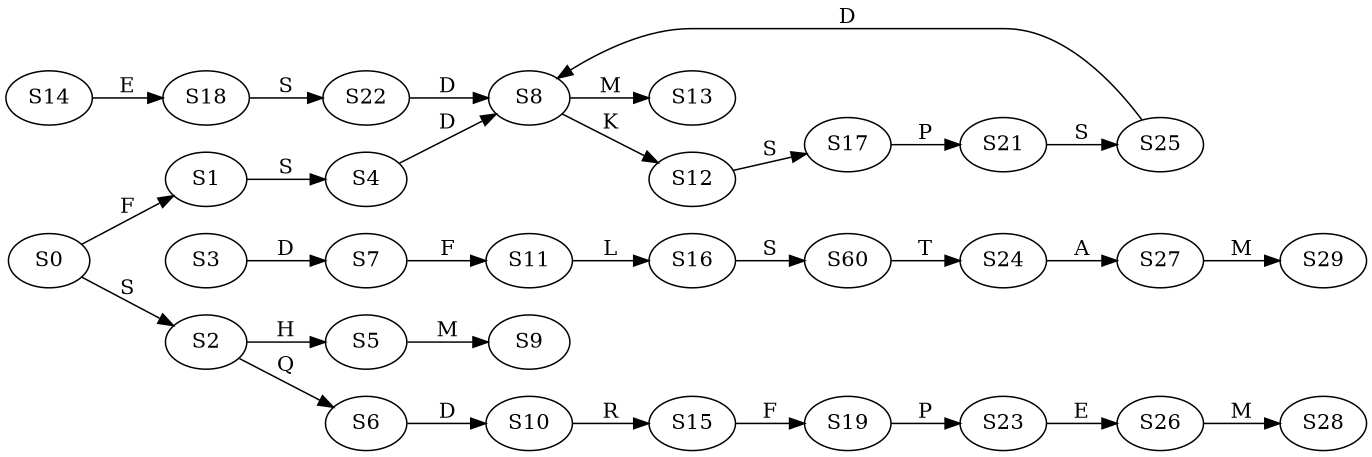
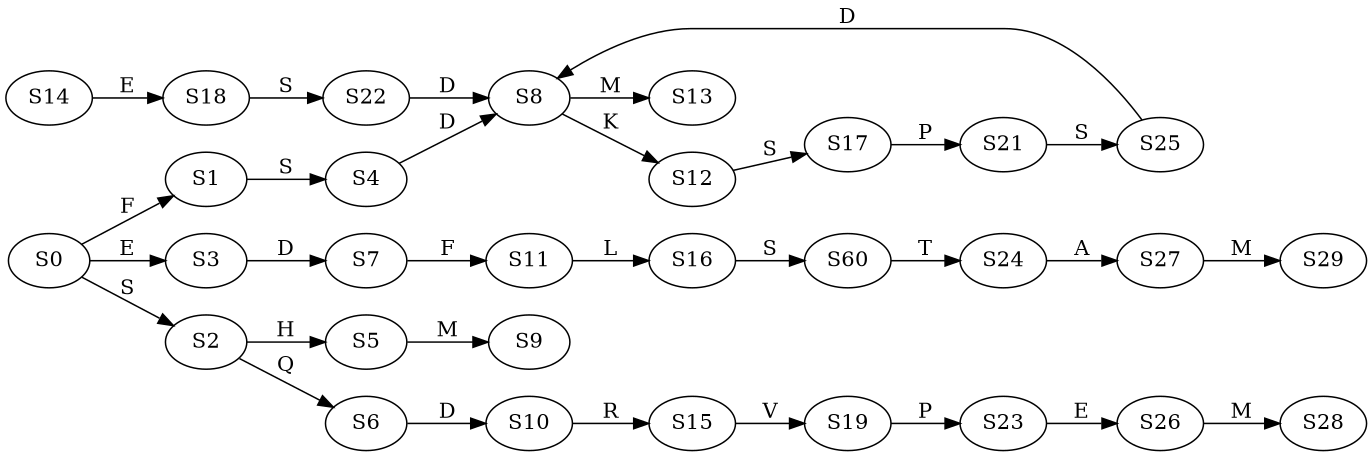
edge "S0" -> "S3": added, label "E"
edge "S15" -> "S19": label "F" -> "V"
